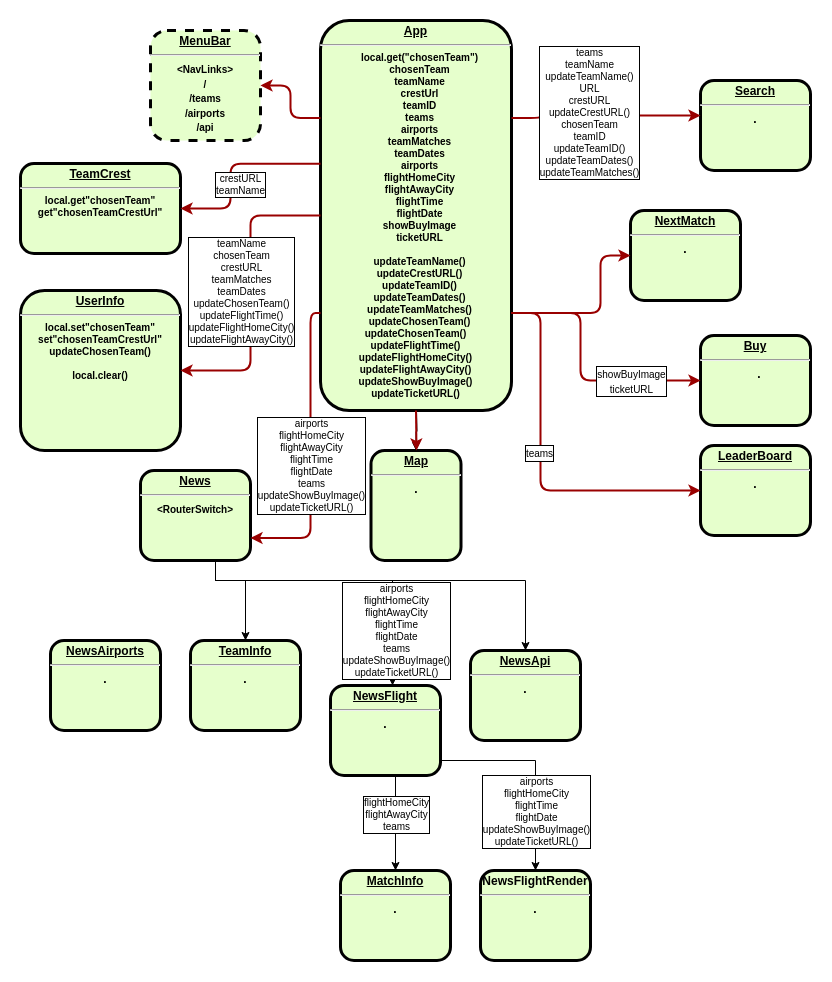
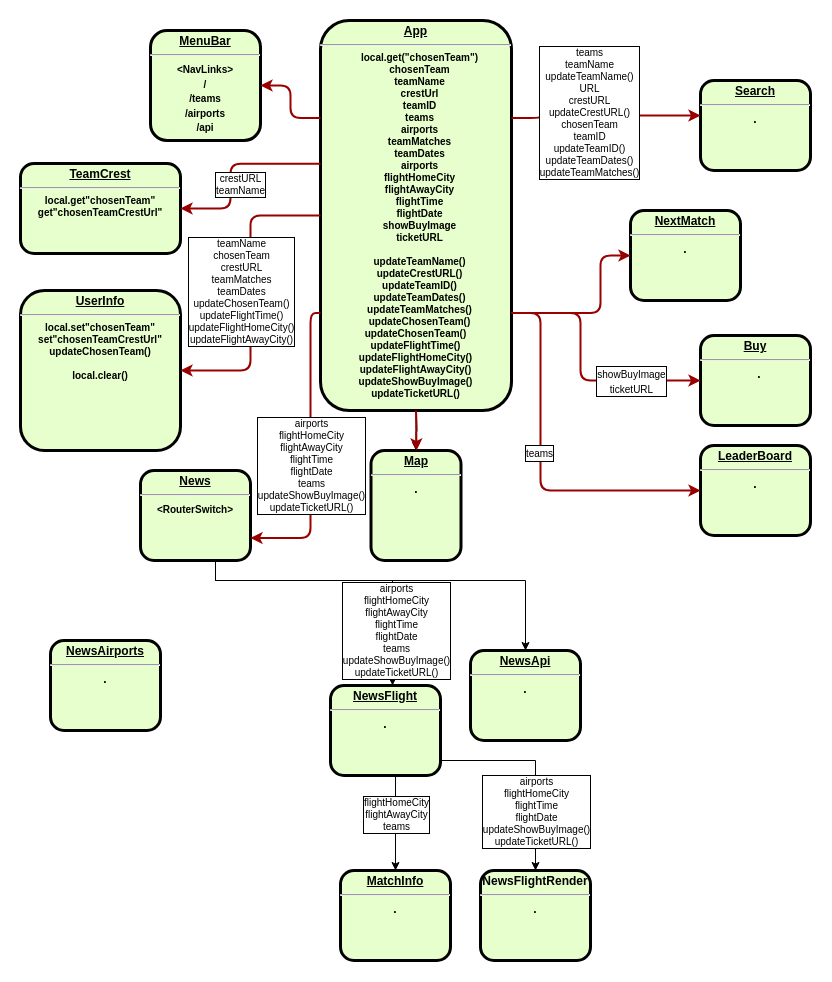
node "MenuBar <NavLinks> / /teams /airports /api": style dashed -> solid
edge "News <RouterSwitch>" -> "TeamInfo .": removed
node "TeamInfo .": removed
